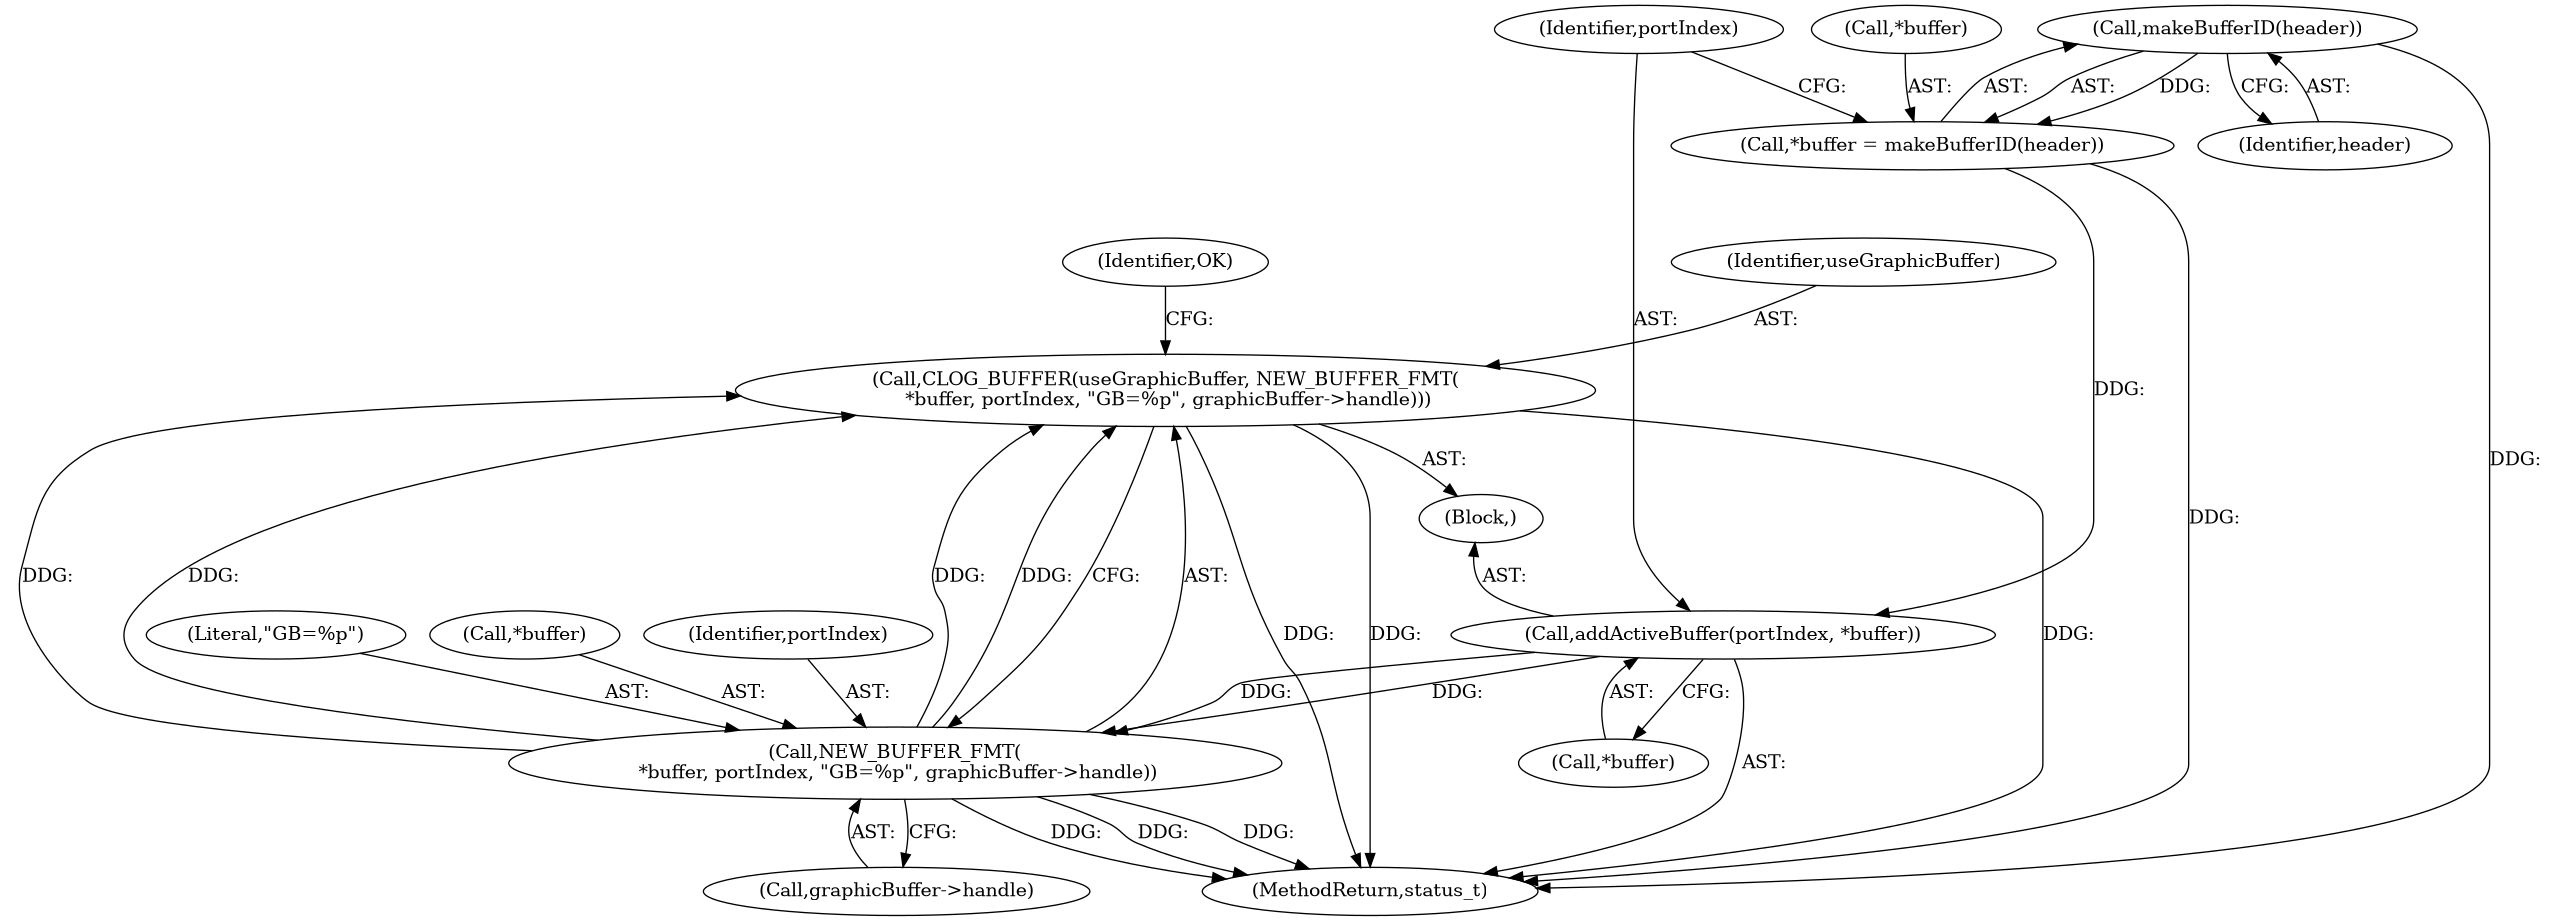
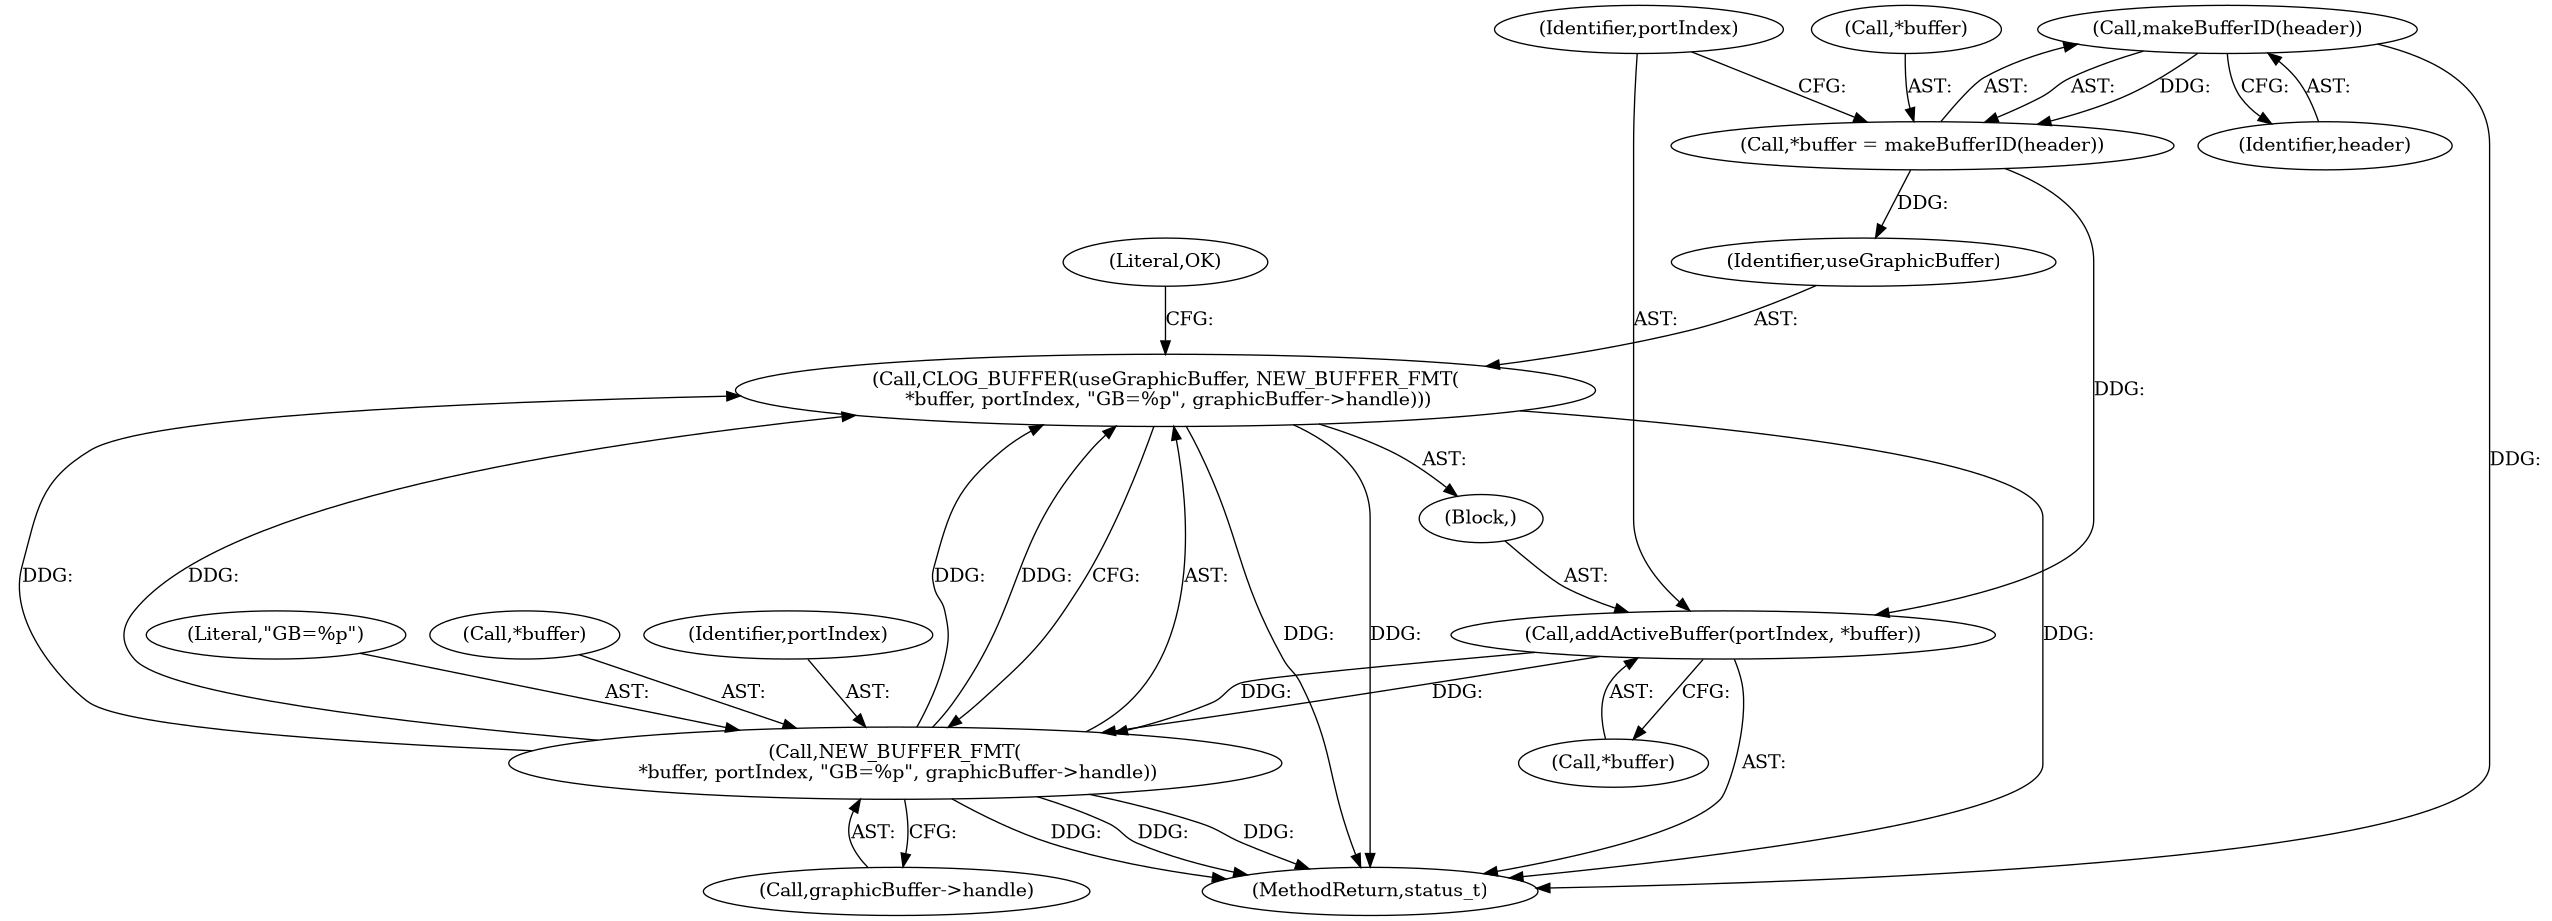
node "(Identifier,OK)": label "(Identifier,OK)" -> "(Literal,OK)"
edge "(Call,addActiveBuffer(portIndex, *buffer))" -> "(Block,)": reversed
edge "(Call,*buffer = makeBufferID(header))" -> "(MethodReturn,status_t)": now "(Call,*buffer = makeBufferID(header))" -> "(Identifier,useGraphicBuffer)"
